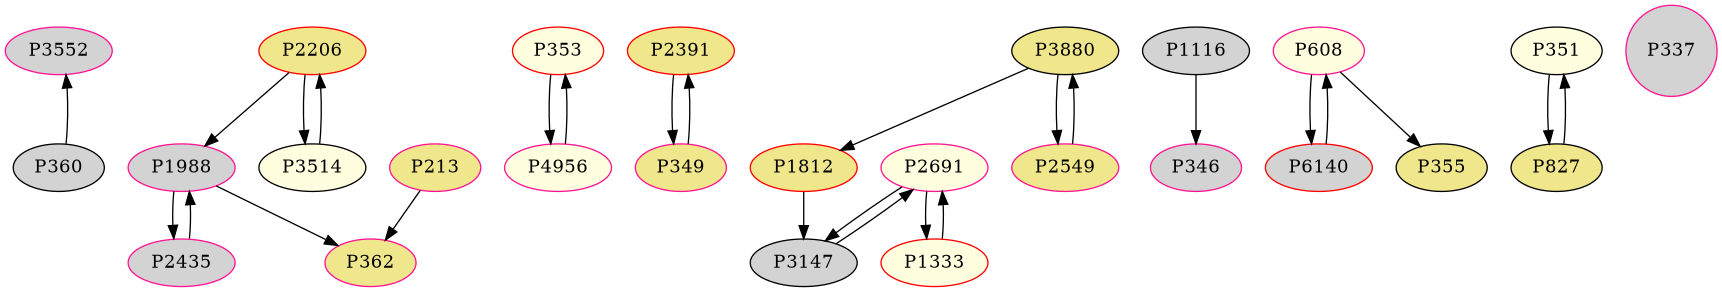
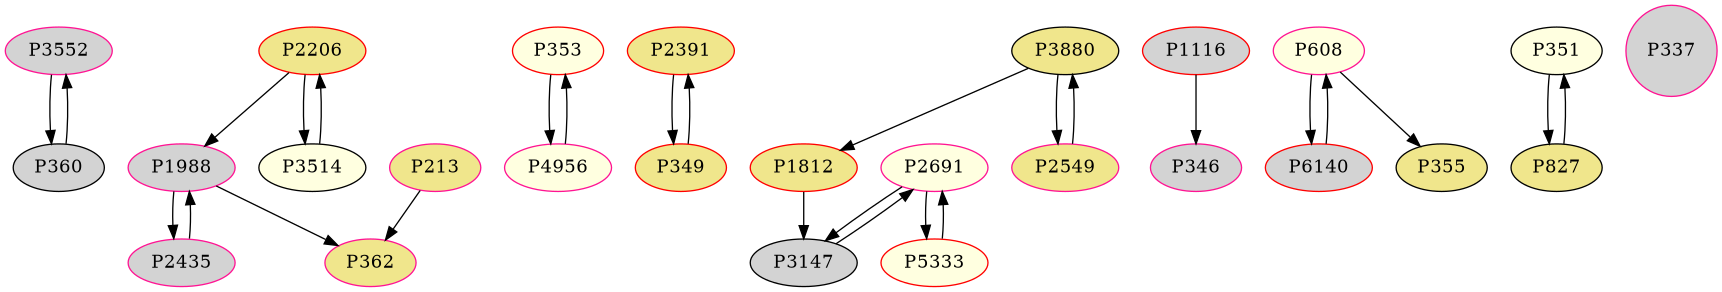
node "P1116": color black -> red
edge "P3552" -> "P360": added
node "P349": color deeppink -> red
node "P1333": label "P1333" -> "P5333"
